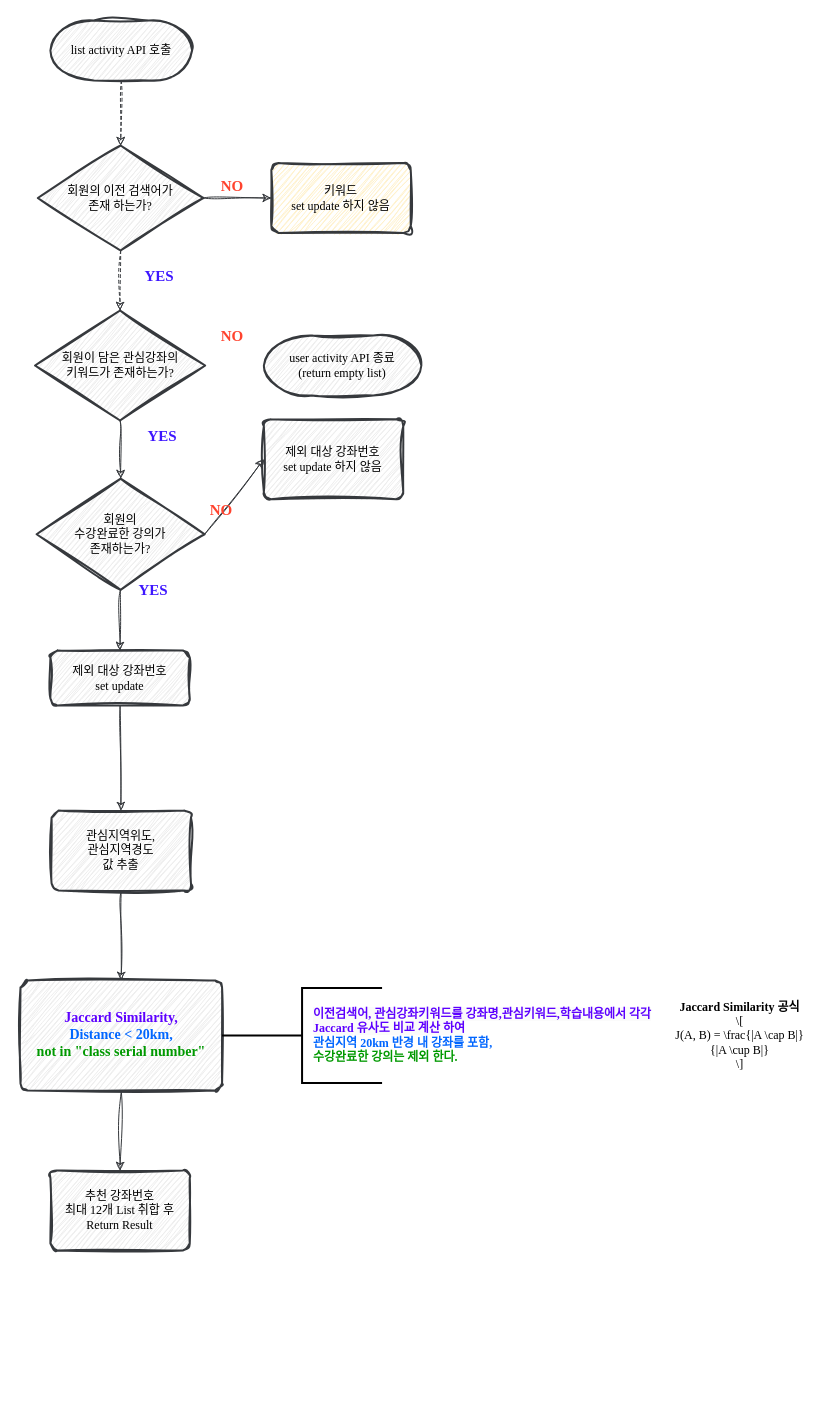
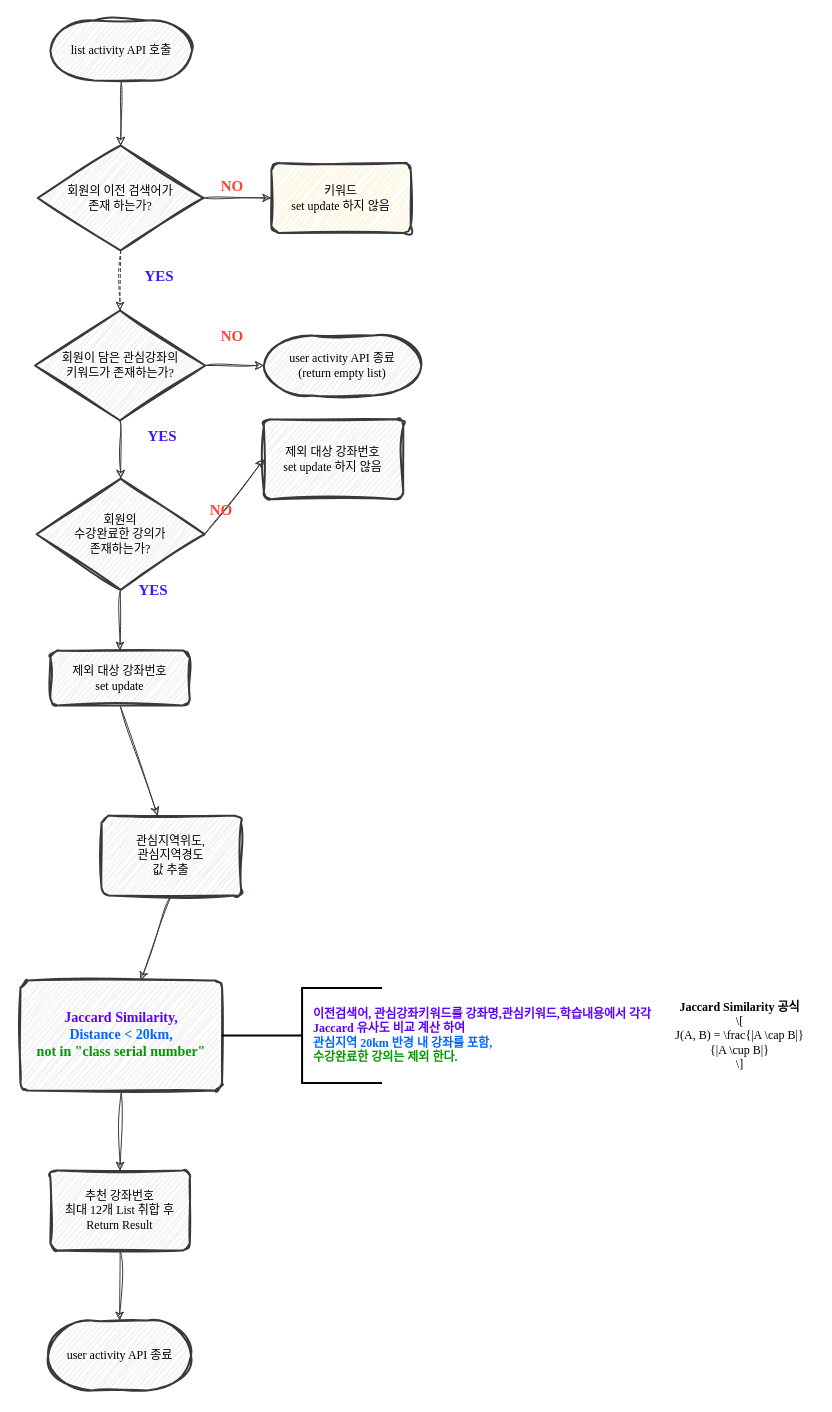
edge "list activity API 호출" -> "회원의 이전 검색어가 존재 하는가?": style dashed -> solid
edge "회원이 담은 관심강좌의 키워드가 존재하는가?" -> "user activity API 종료 (return empty list)": added
node "관심지역위도, 관심지역경도 값 추출": moved (121, 851) -> (171, 856)
edge "추천 강좌번호 최대 12개 List 취합 후 Return Result" -> "user activity API 종료": added
node "user activity API 종료": added
